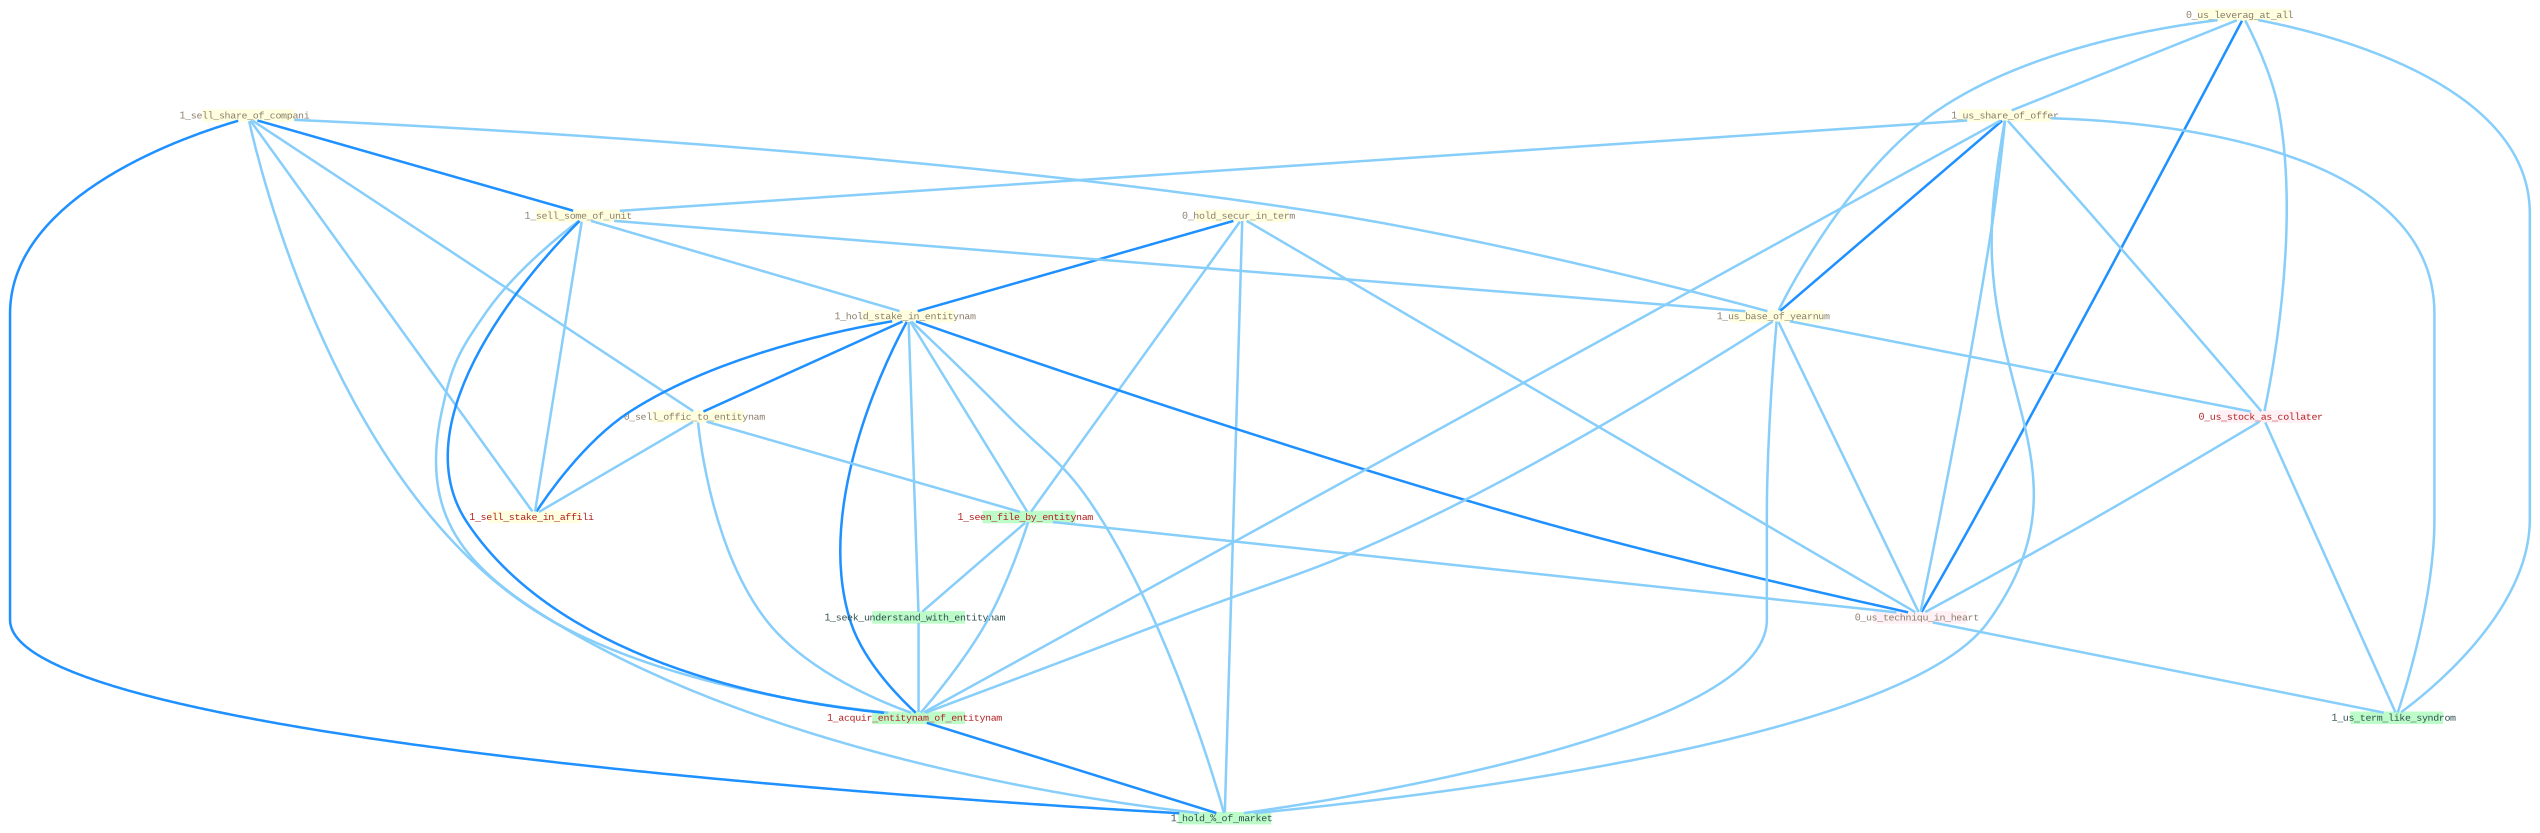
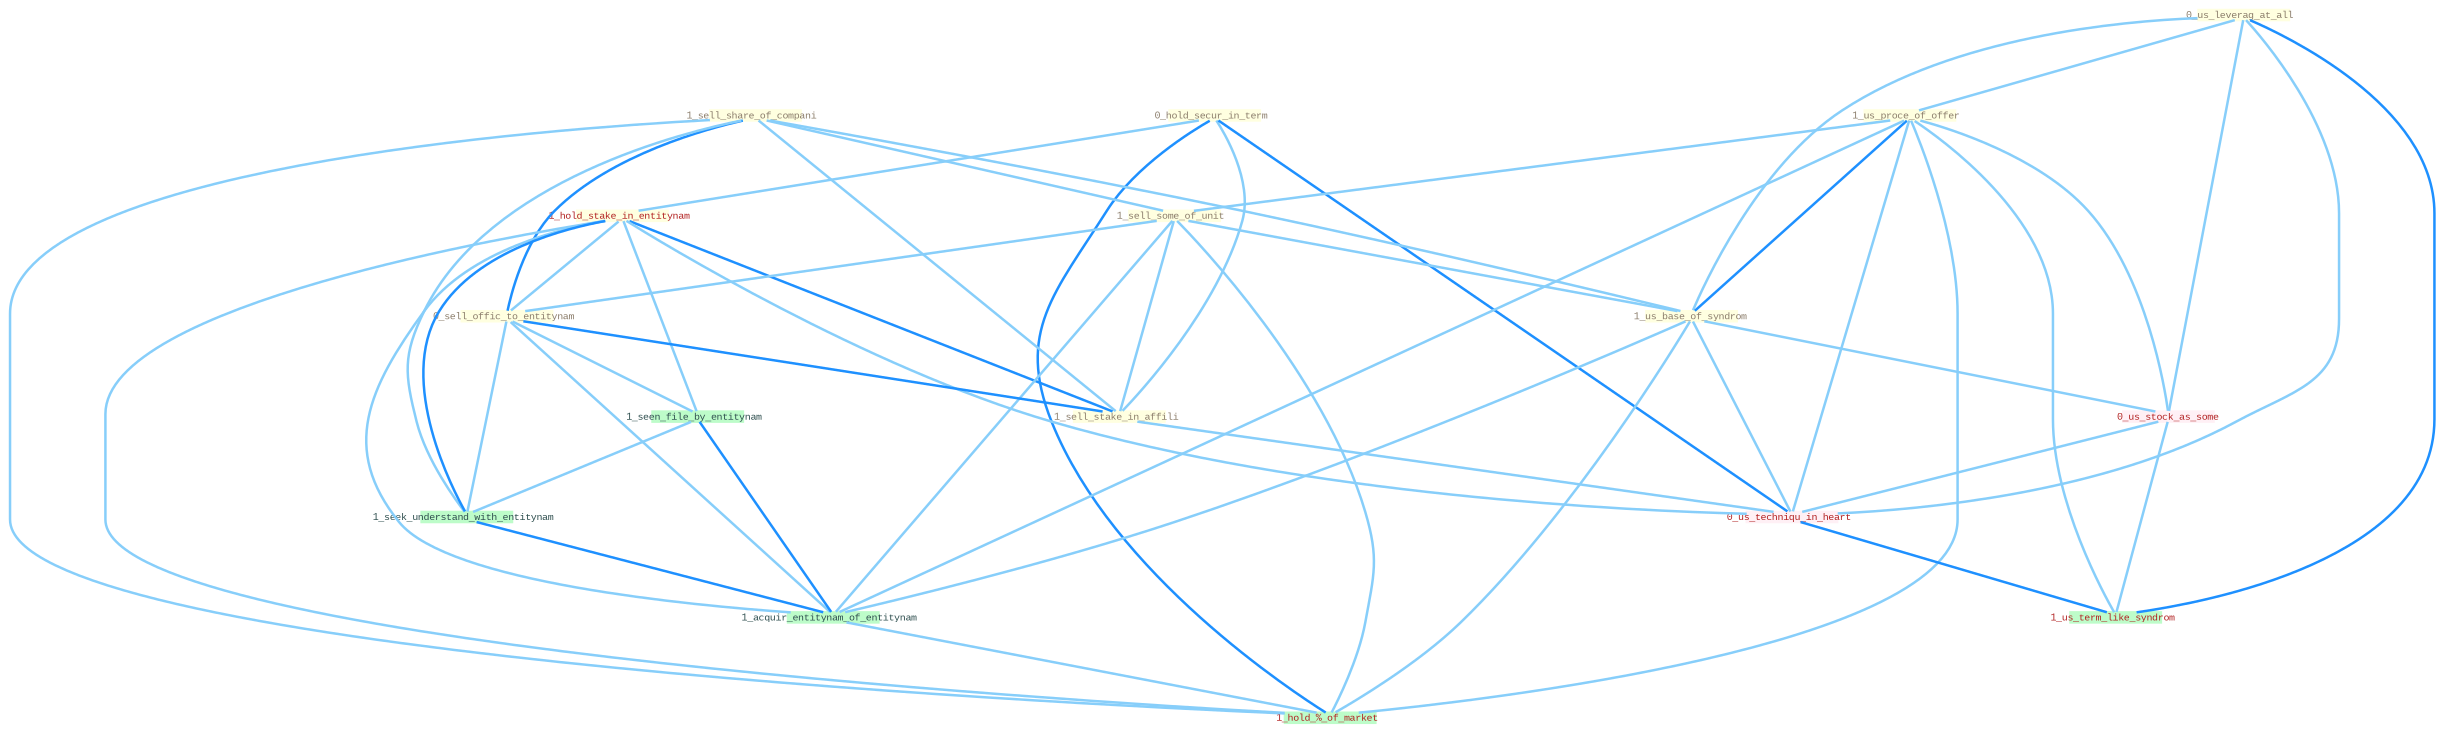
node "1_us_share_of_offer": label "1_us_share_of_offer" -> "1_us_proce_of_offer"
edge "1_sell_share_of_compani" -- "1_sell_some_of_unit": color #1e90ff -> #87cefa
edge "1_sell_share_of_compani" -- "0_sell_offic_to_entitynam": color #87cefa -> #1e90ff
edge "1_sell_some_of_unit" -- "1_hold_stake_in_entitynam": now "1_sell_some_of_unit" -- "0_sell_offic_to_entitynam"
edge "0_hold_secur_in_term" -- "1_hold_stake_in_entitynam": color #1e90ff -> #87cefa
edge "0_us_leverag_at_all" -- "1_us_term_like_syndrom": color #87cefa -> #1e90ff
node "1_hold_stake_in_entitynam": fontcolor #8b7d6b -> #b22222
node "1_us_base_of_yearnum": label "1_us_base_of_yearnum" -> "1_us_base_of_syndrom"
edge "0_us_leverag_at_all" -- "0_us_techniqu_in_heart": color #1e90ff -> #87cefa
edge "1_hold_stake_in_entitynam" -- "0_sell_offic_to_entitynam": color #1e90ff -> #87cefa
edge "0_hold_secur_in_term" -- "1_seen_file_by_entitynam": now "0_hold_secur_in_term" -- "1_sell_stake_in_affili"
edge "0_sell_offic_to_entitynam" -- "1_seek_understand_with_entitynam": added
edge "0_hold_secur_in_term" -- "0_us_techniqu_in_heart": color #87cefa -> #1e90ff
node "0_us_stock_as_collater": label "0_us_stock_as_collater" -> "0_us_stock_as_some"
edge "1_hold_stake_in_entitynam" -- "1_seek_understand_with_entitynam": color #87cefa -> #1e90ff
edge "0_sell_offic_to_entitynam" -- "1_sell_stake_in_affili": color #87cefa -> #1e90ff
edge "1_hold_stake_in_entitynam" -- "0_us_techniqu_in_heart": color #1e90ff -> #87cefa
edge "1_sell_share_of_compani" -- "1_acquir_entitynam_of_entitynam": now "1_sell_share_of_compani" -- "1_seek_understand_with_entitynam"
node "1_sell_stake_in_affili": fontcolor #b22222 -> #8b7d6b
node "1_seen_file_by_entitynam": fontcolor #b22222 -> #2f4f4f
edge "0_hold_secur_in_term" -- "1_hold_%_of_market": color #87cefa -> #1e90ff
edge "1_hold_stake_in_entitynam" -- "1_acquir_entitynam_of_entitynam": color #1e90ff -> #87cefa
edge "1_sell_some_of_unit" -- "1_acquir_entitynam_of_entitynam": color #1e90ff -> #87cefa
edge "1_seen_file_by_entitynam" -- "0_us_techniqu_in_heart": now "1_sell_stake_in_affili" -- "0_us_techniqu_in_heart"
node "0_us_techniqu_in_heart": fontcolor #8b7d6b -> #b22222
edge "1_seen_file_by_entitynam" -- "1_acquir_entitynam_of_entitynam": color #87cefa -> #1e90ff
edge "1_seek_understand_with_entitynam" -- "1_acquir_entitynam_of_entitynam": color #87cefa -> #1e90ff
edge "0_us_techniqu_in_heart" -- "1_us_term_like_syndrom": color #87cefa -> #1e90ff
node "1_acquir_entitynam_of_entitynam": fontcolor #b22222 -> #2f4f4f
node "1_us_term_like_syndrom": fontcolor #2f4f4f -> #b22222
edge "1_sell_share_of_compani" -- "1_hold_%_of_market": color #1e90ff -> #87cefa
edge "1_acquir_entitynam_of_entitynam" -- "1_hold_%_of_market": color #1e90ff -> #87cefa
node "1_hold_%_of_market": fontcolor #2f4f4f -> #b22222
